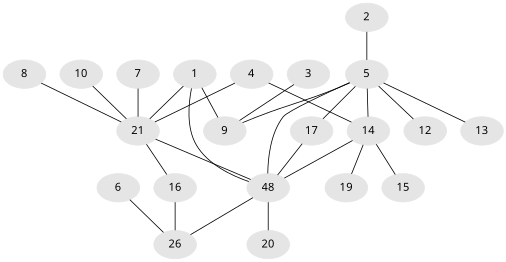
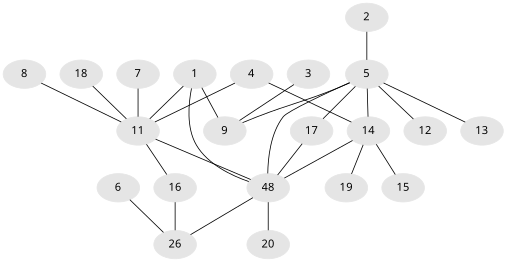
node "10": label "10" -> "18"
node "21": label "21" -> "11"
